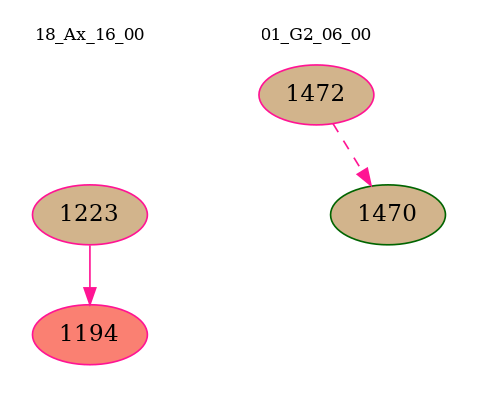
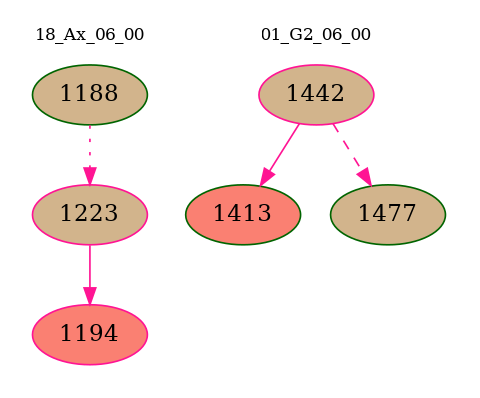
cluster "18_Ax_16_00": label "18_Ax_16_00" -> "18_Ax_06_00"
node "1188": added
node "1472": label "1472" -> "1442"
node "1413": added
node "1470": label "1470" -> "1477"
